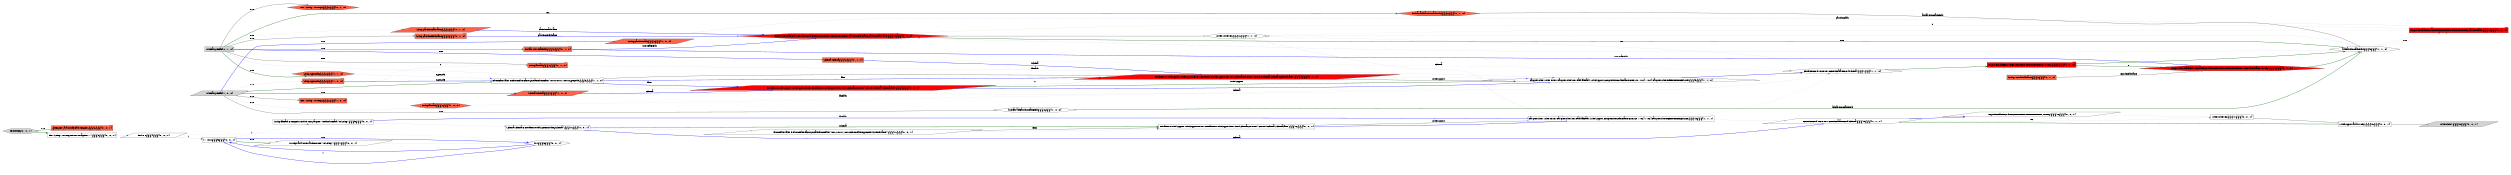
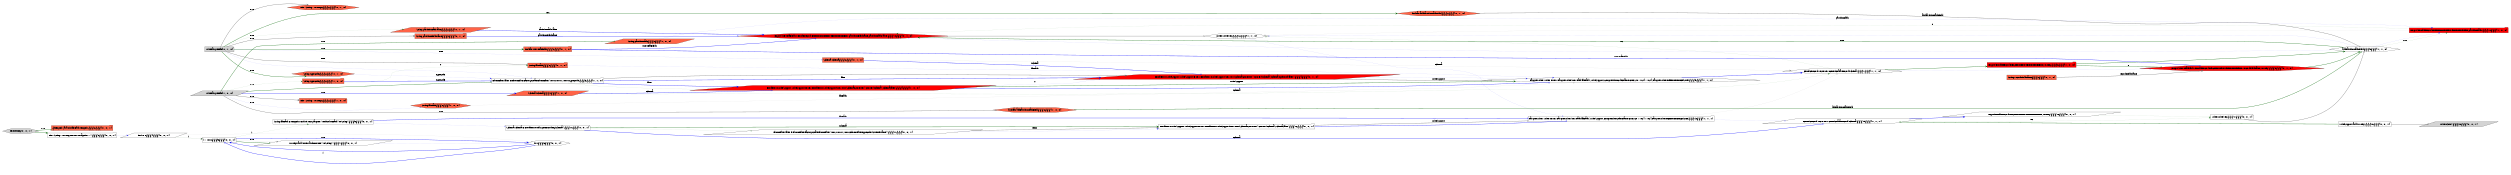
edge "writeParquetFile['1', '0', '0']" -> "String partitionPath@@@2@@@['1', '0', '0']": color blue -> darkgreen
edge "writeParquetFile['0', '1', '0']" -> "Schema schema@@@2@@@['0', '1', '0']": style bold -> dotted
node "boolean addPartitionPathField@@@2@@@['1', '0', '0']": fillcolor white -> tomato
edge "writer.write(rec)@@@17@@@['0', '0', '1']" -> "writeSupport.add(rowKey)@@@18@@@['0', '0', '1']": now "writer.write(rec)@@@17@@@['0', '0', '1']" -> "addPartitionPathField@@@9@@@['1', '1', '0']"
